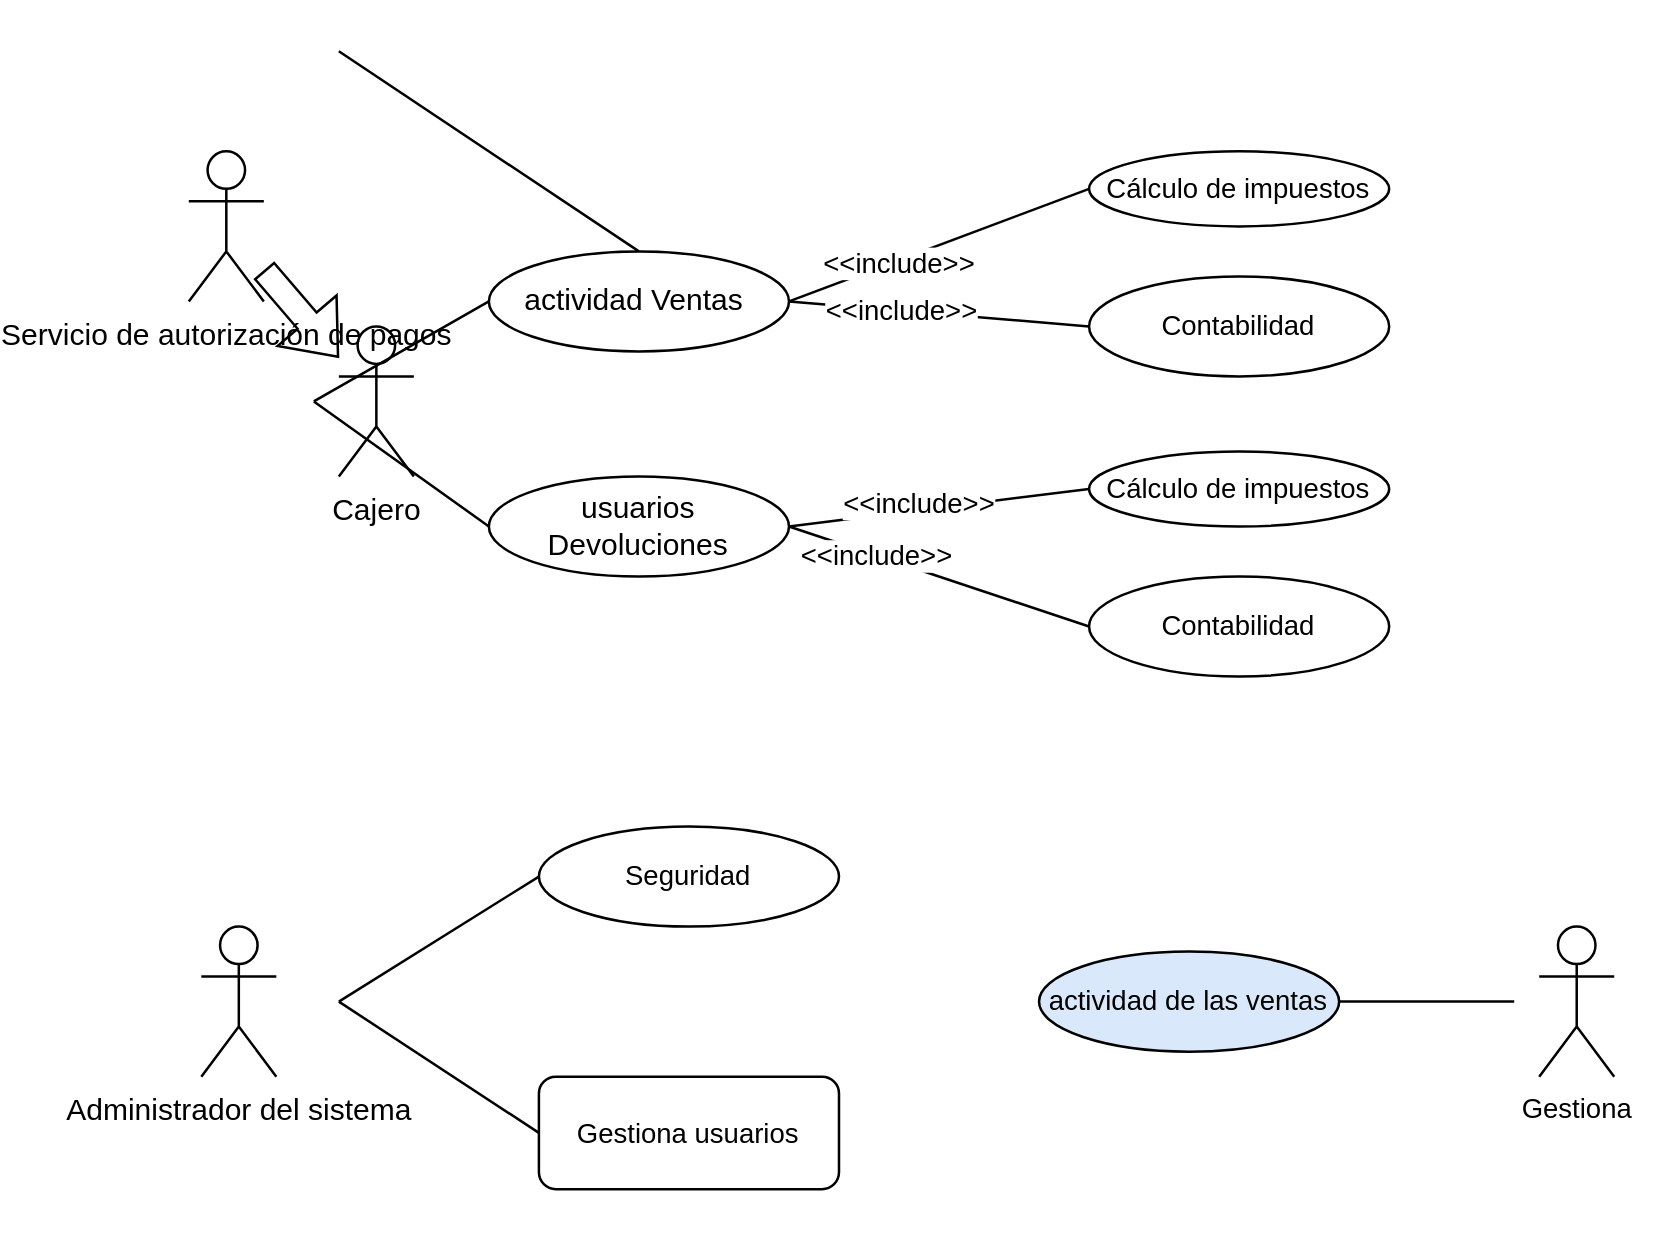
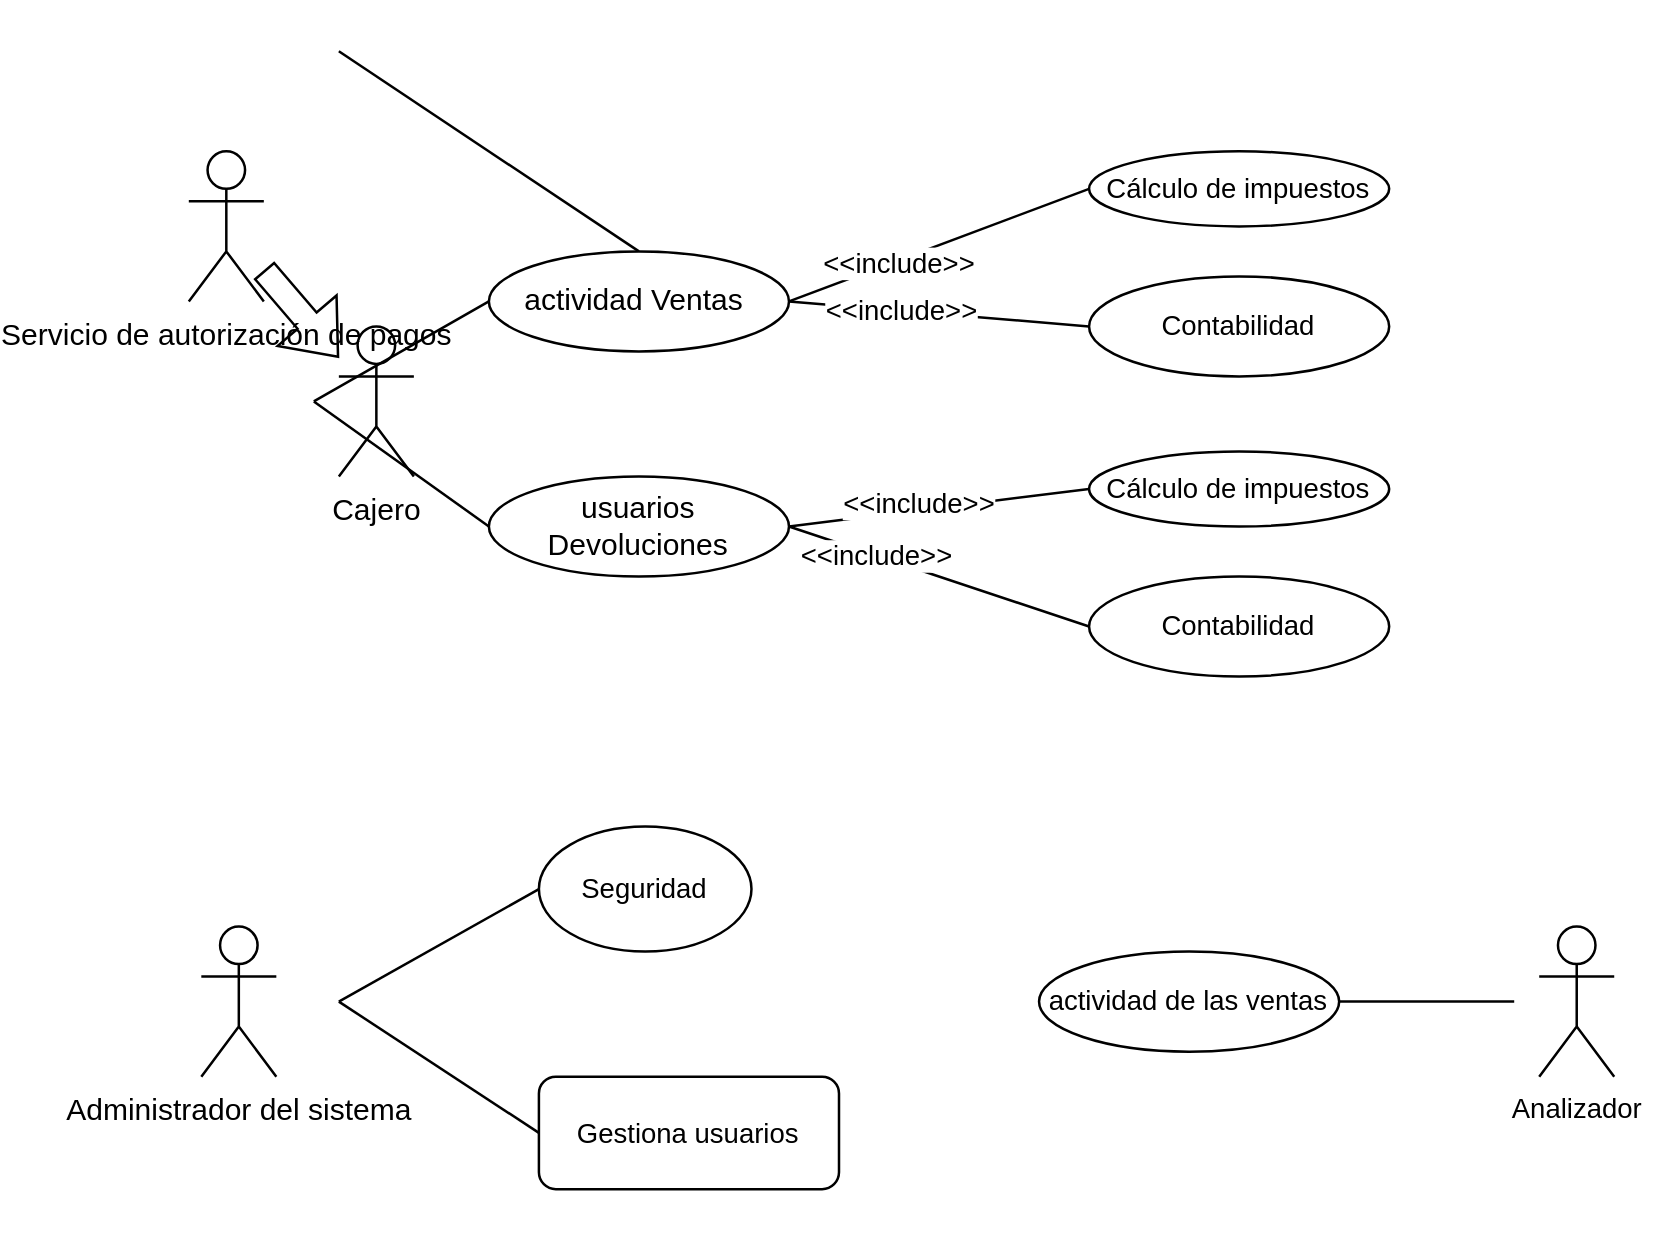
node "Seguridad": size 300x100 -> 213x125
node "actividad de las ventas": fillcolor #dae8fc -> #ffffff
node "Gestiona": label "Gestiona" -> "Analizador"
